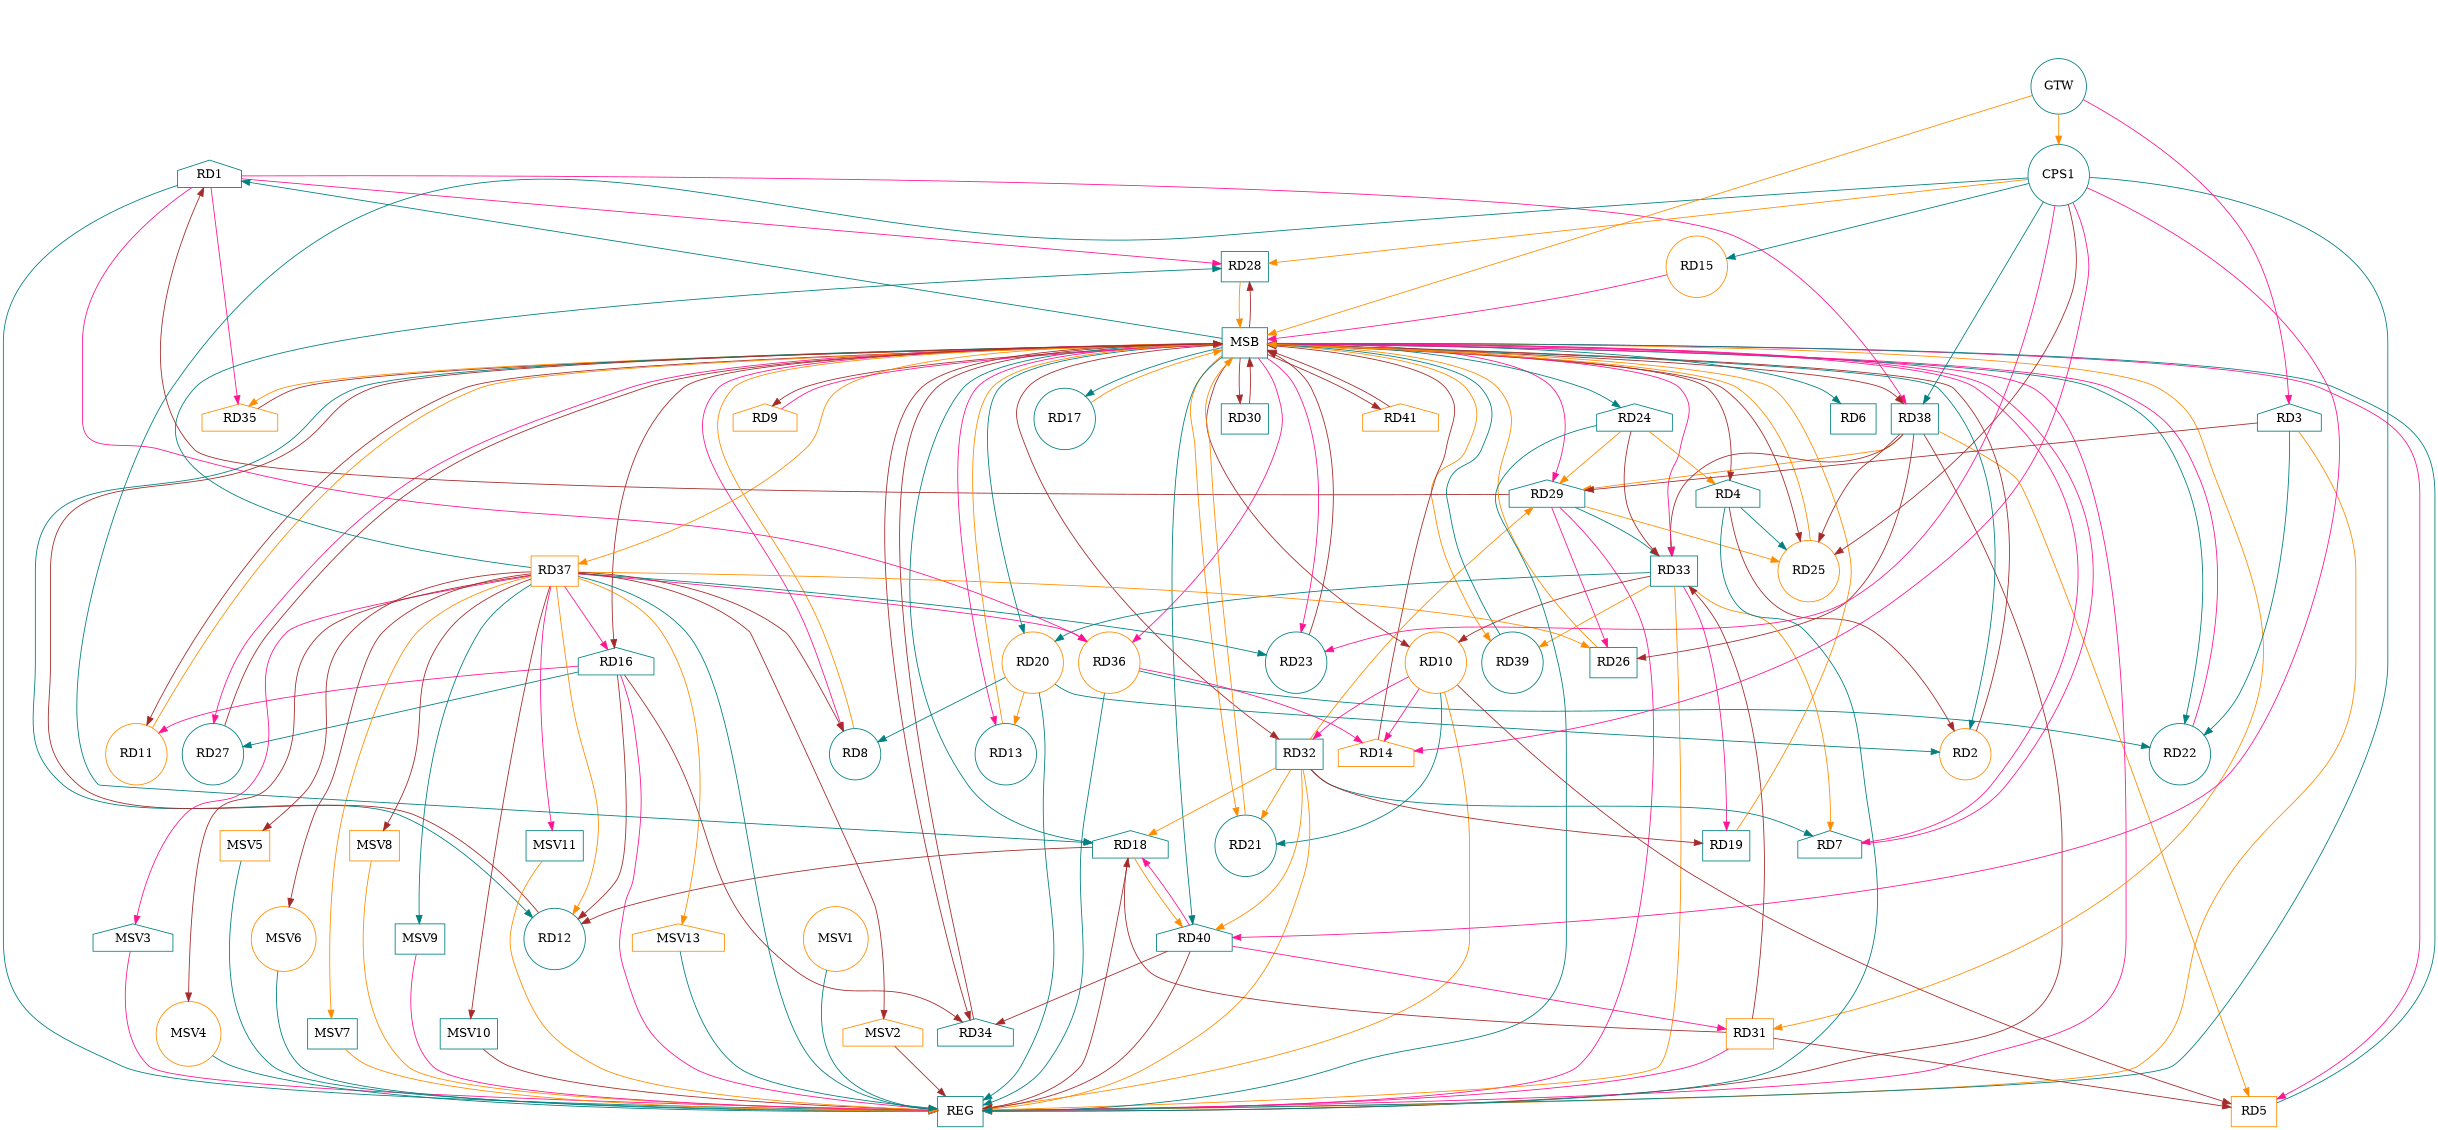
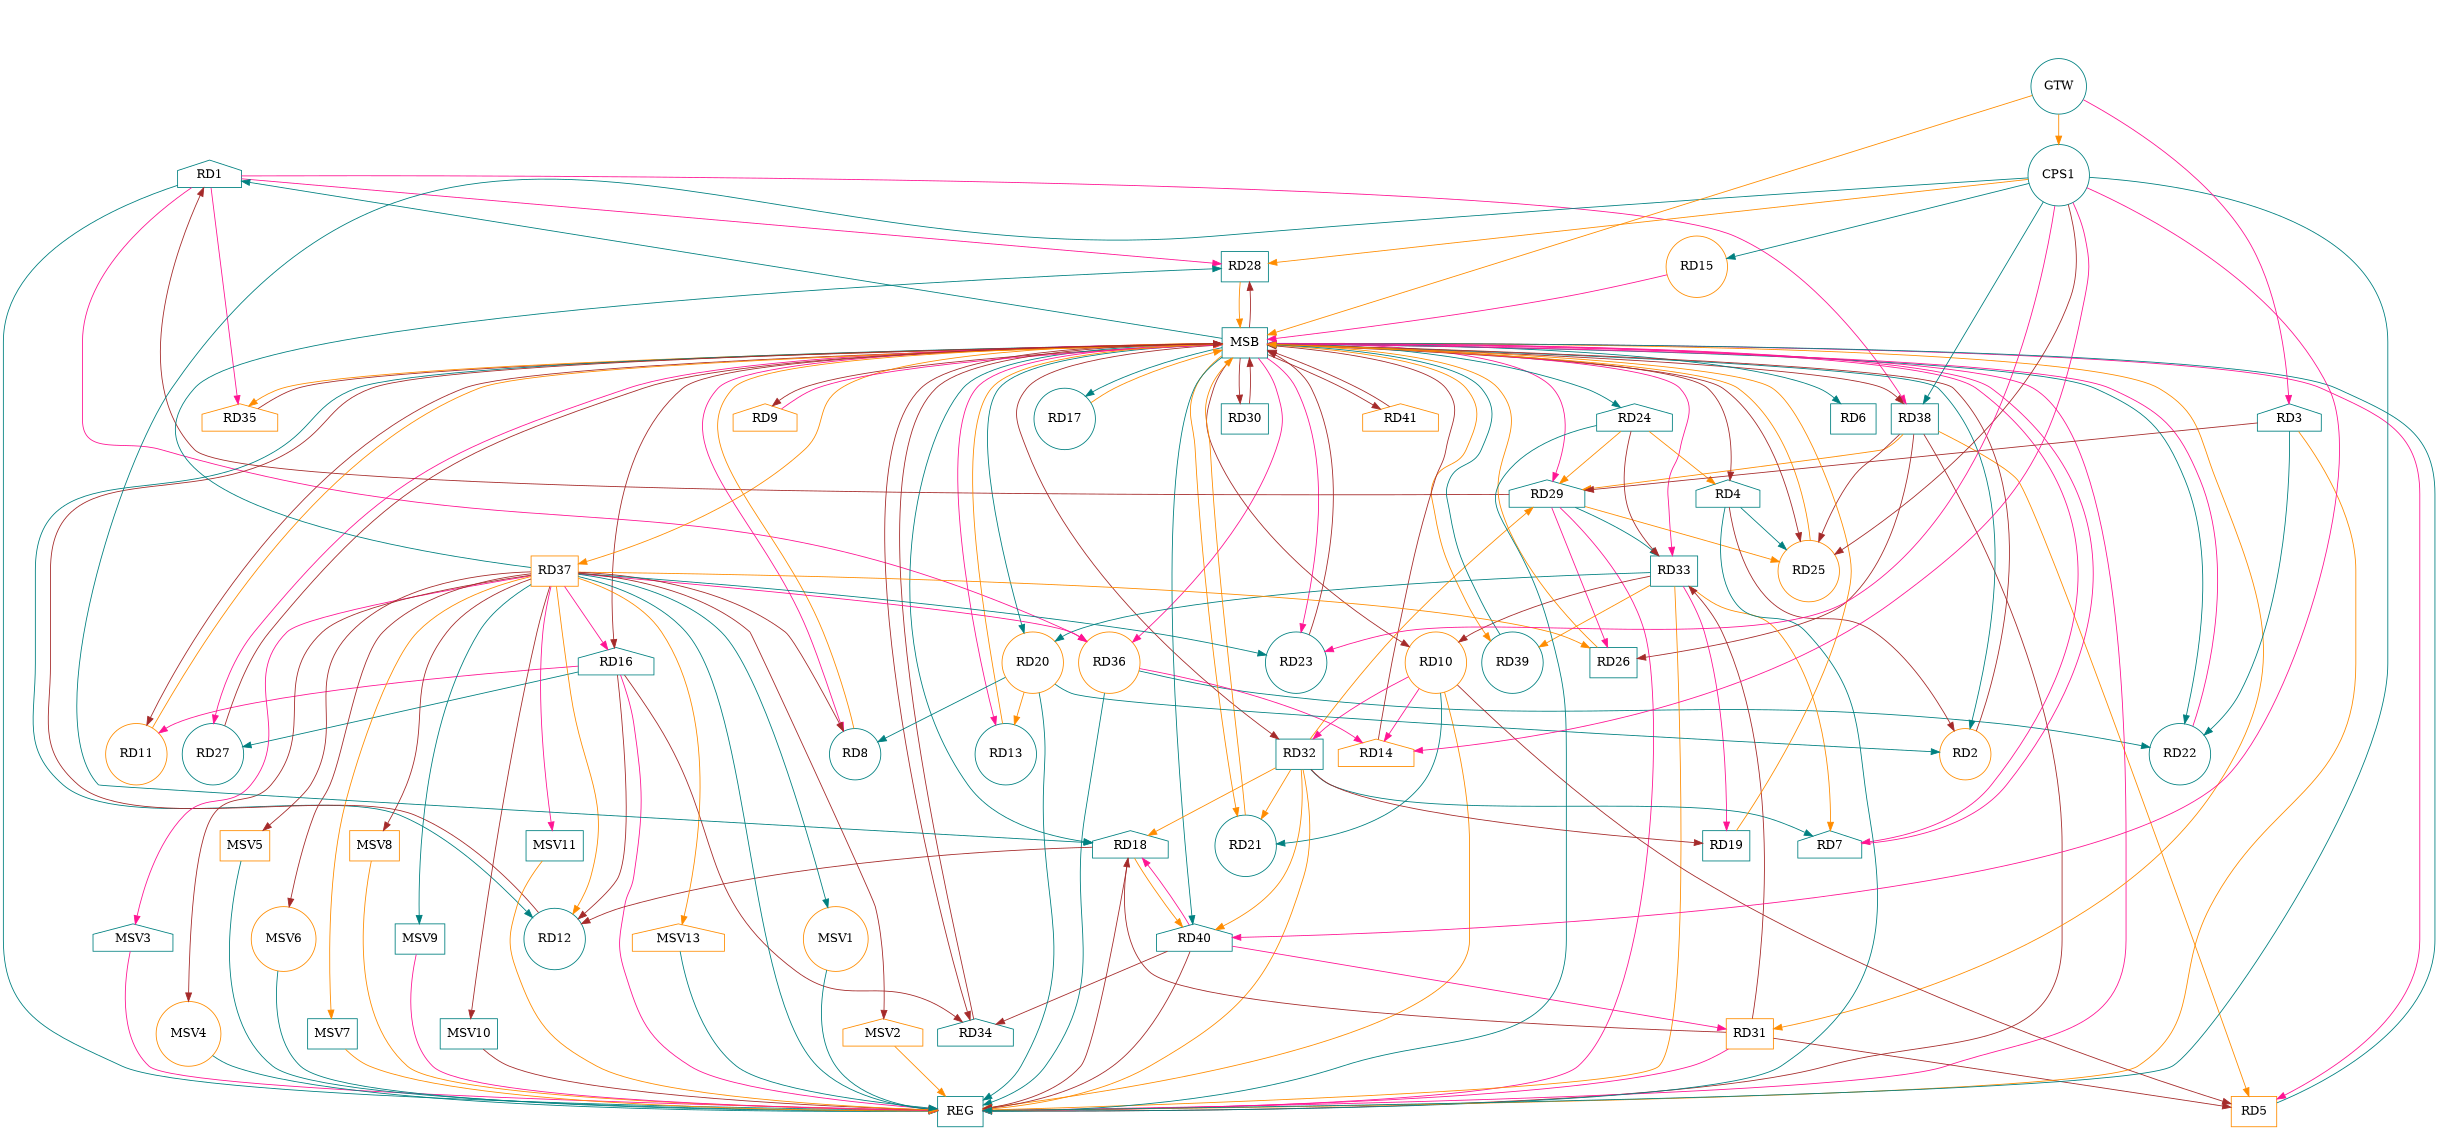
edge "RD38" -> "RD33": removed
edge "RD37" -> "MSV1": added
edge "MSV2" -> "REG": color brown -> darkorange
